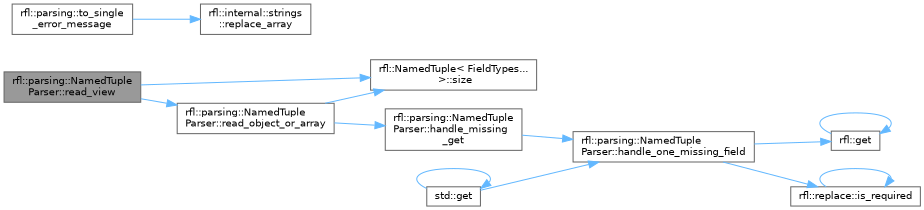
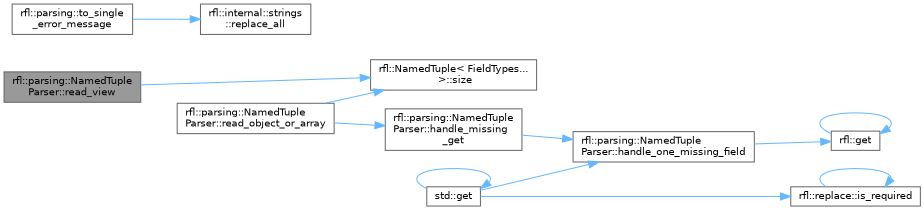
node "rfl::internal::strings ::replace_array": label "rfl::internal::strings ::replace_array" -> "rfl::internal::strings ::replace_all"
edge "rfl::parsing::NamedTuple Parser::read_view" -> "rfl::parsing::NamedTuple Parser::read_object_or_array": removed
edge "rfl::parsing::NamedTuple Parser::handle_one_missing_field" -> "rfl::replace::is_required": now "std::get" -> "rfl::replace::is_required"
